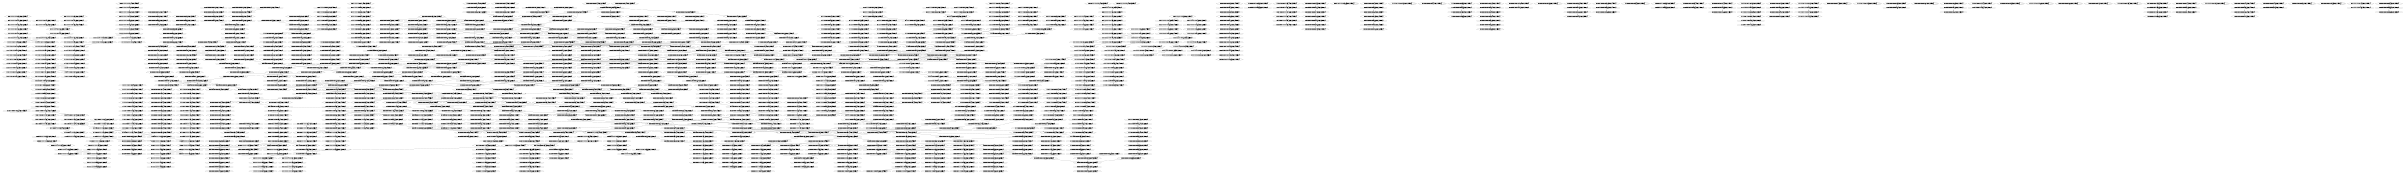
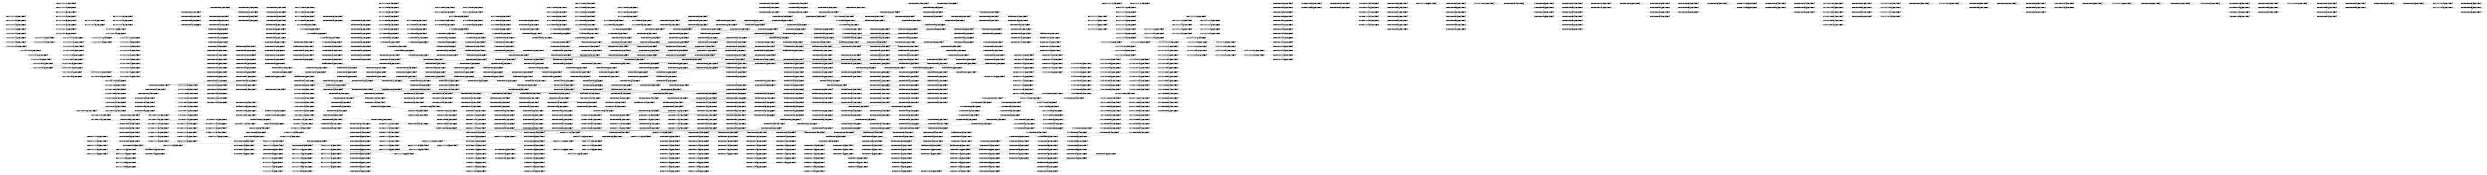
node "0000000000000000001_8-26_COV:19_LEN:19": removed
node "1111000000000000000_28-46_COV:22_LEN:19": removed
